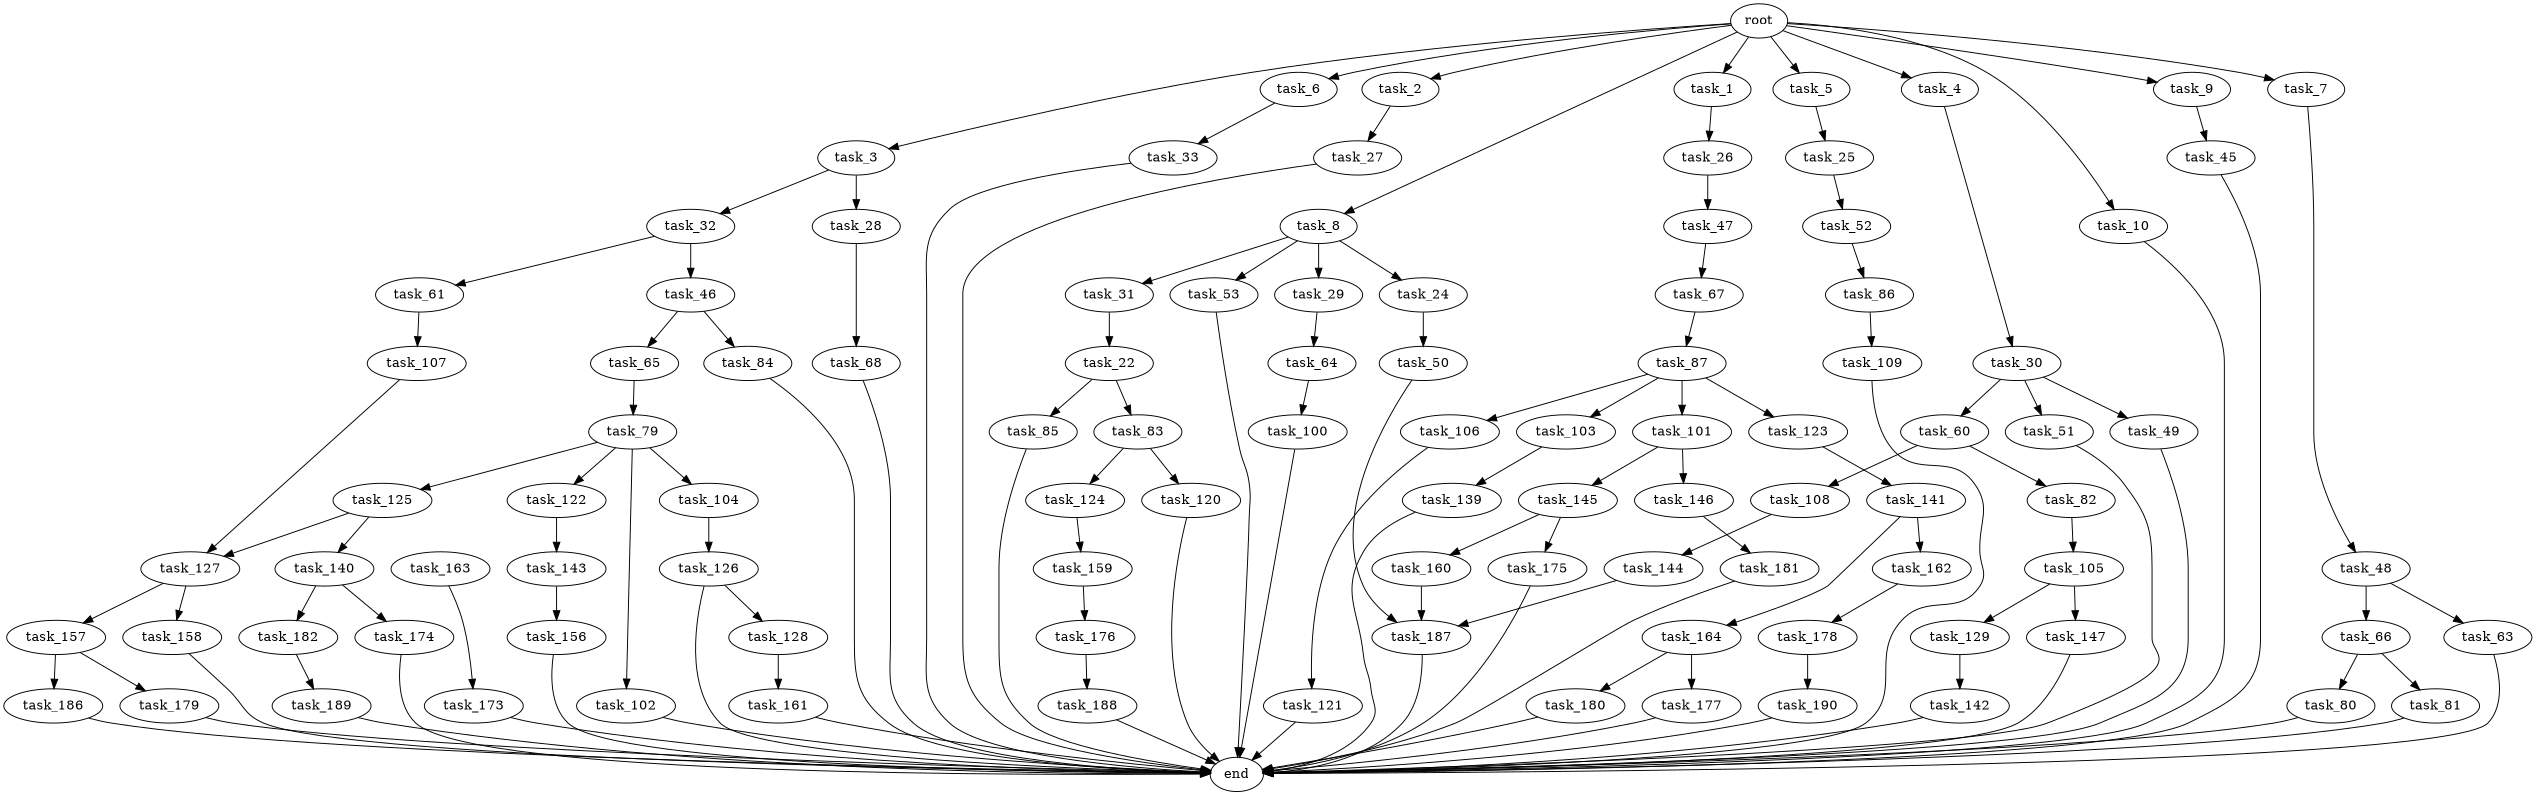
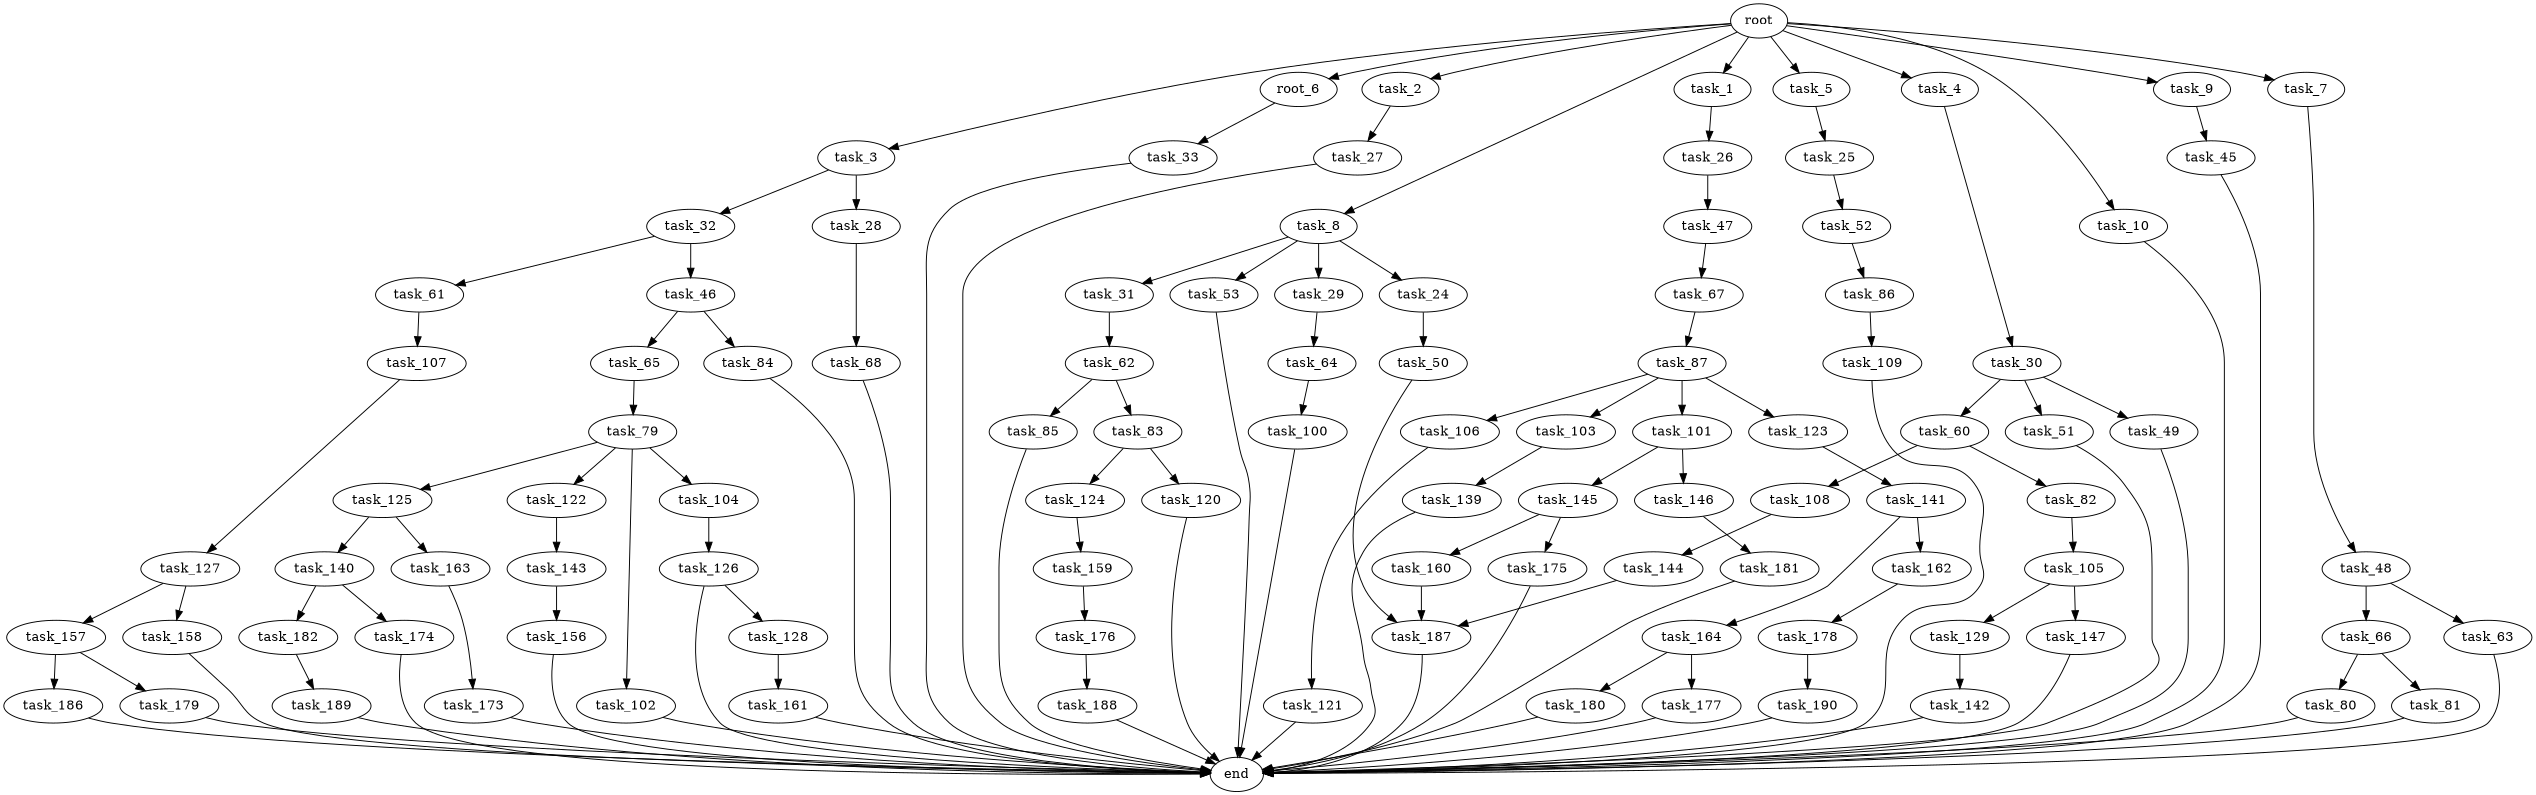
node "task_6": label "task_6" -> "root_6"
node "task_22": label "task_22" -> "task_62"
edge "task_125" -> "task_127": now "task_125" -> "task_163"
